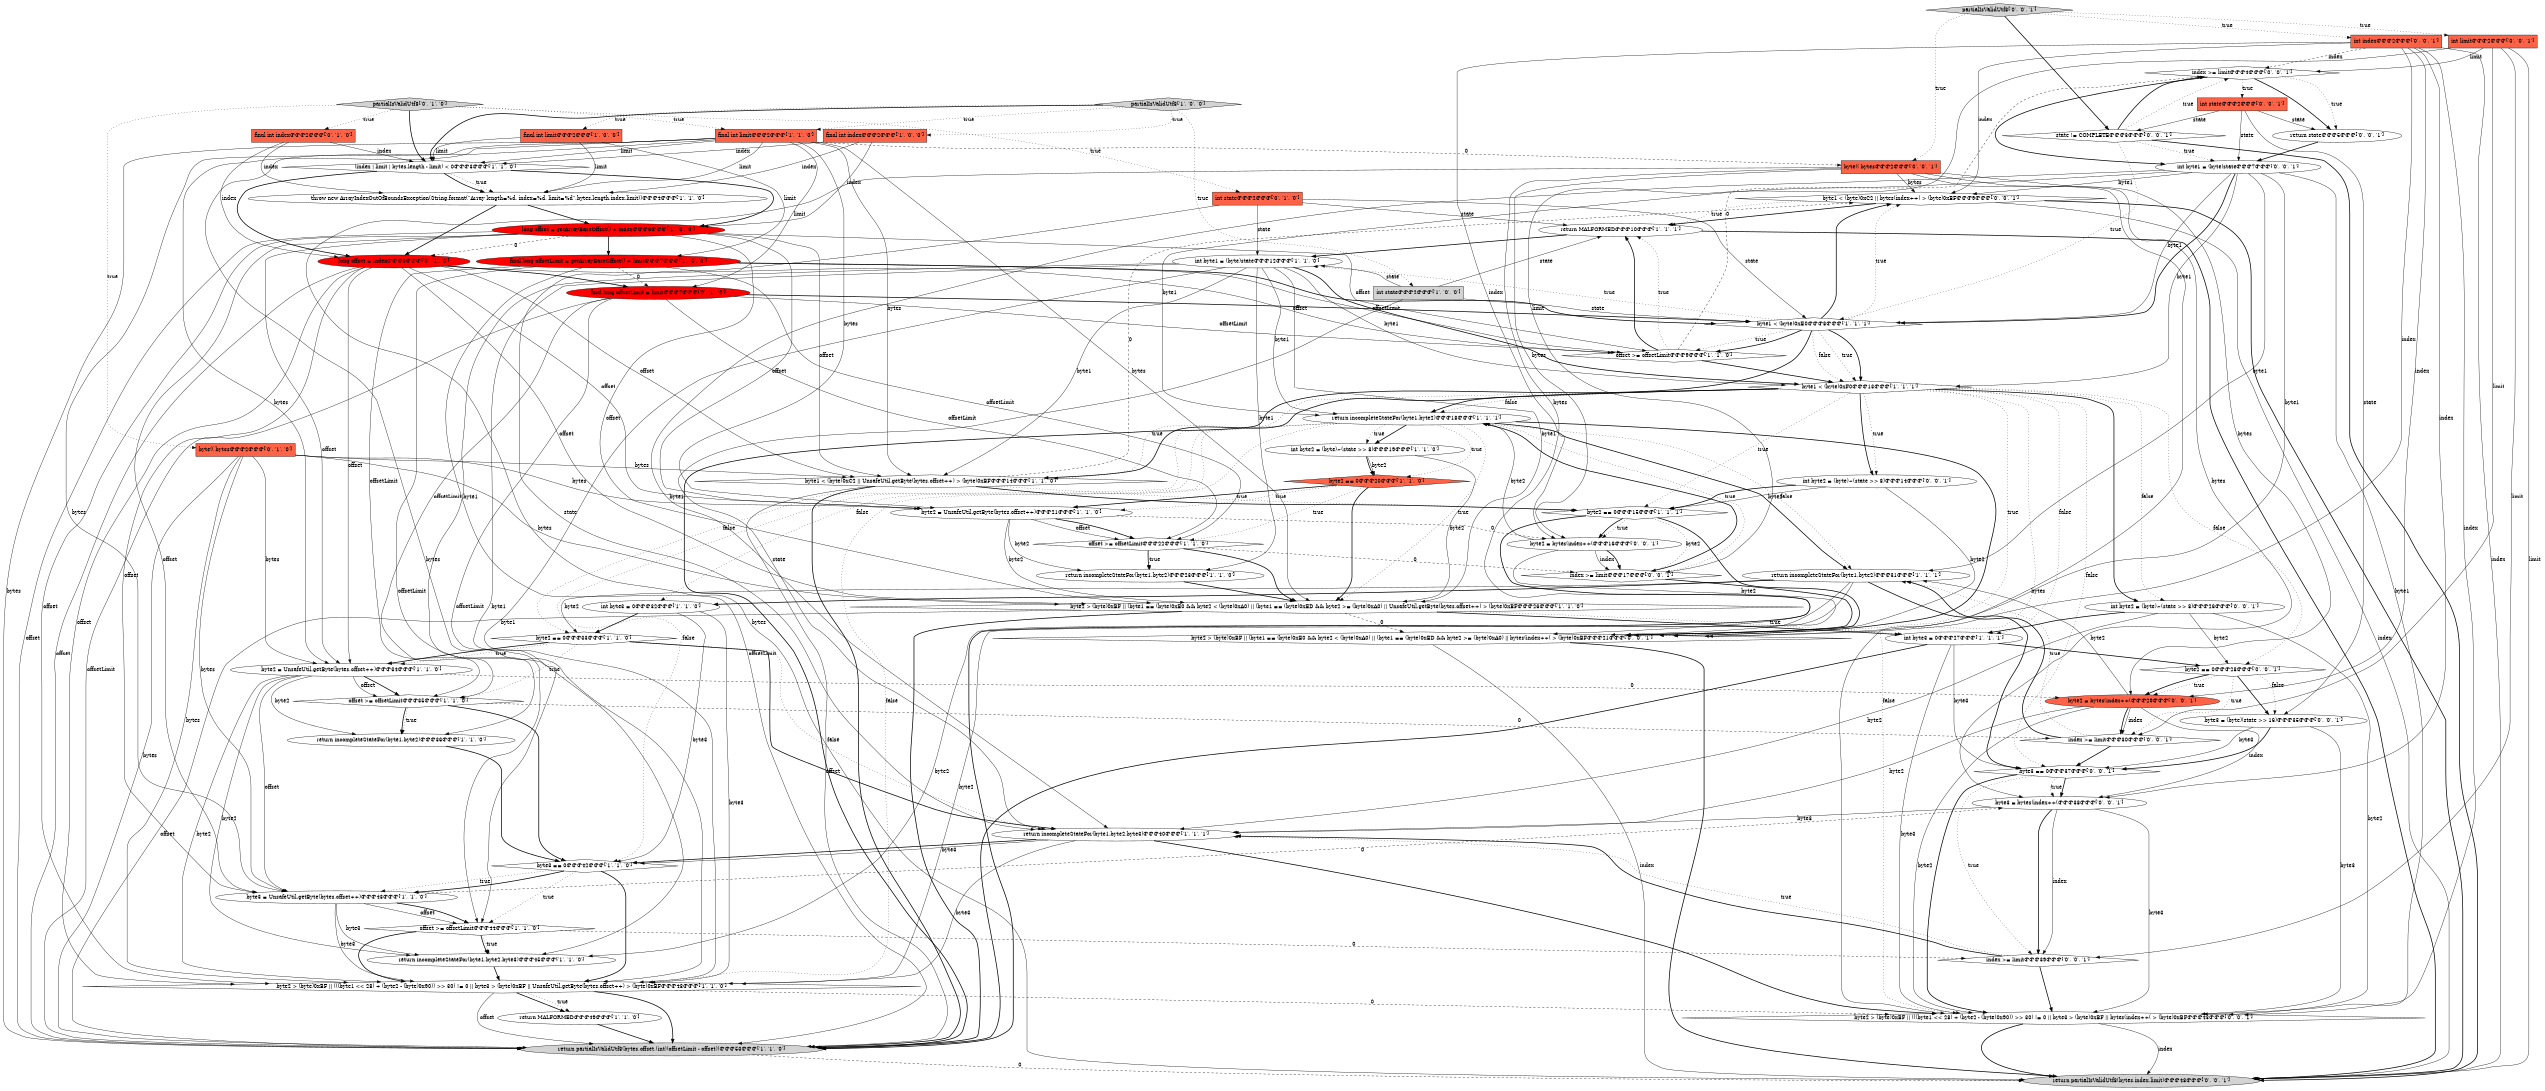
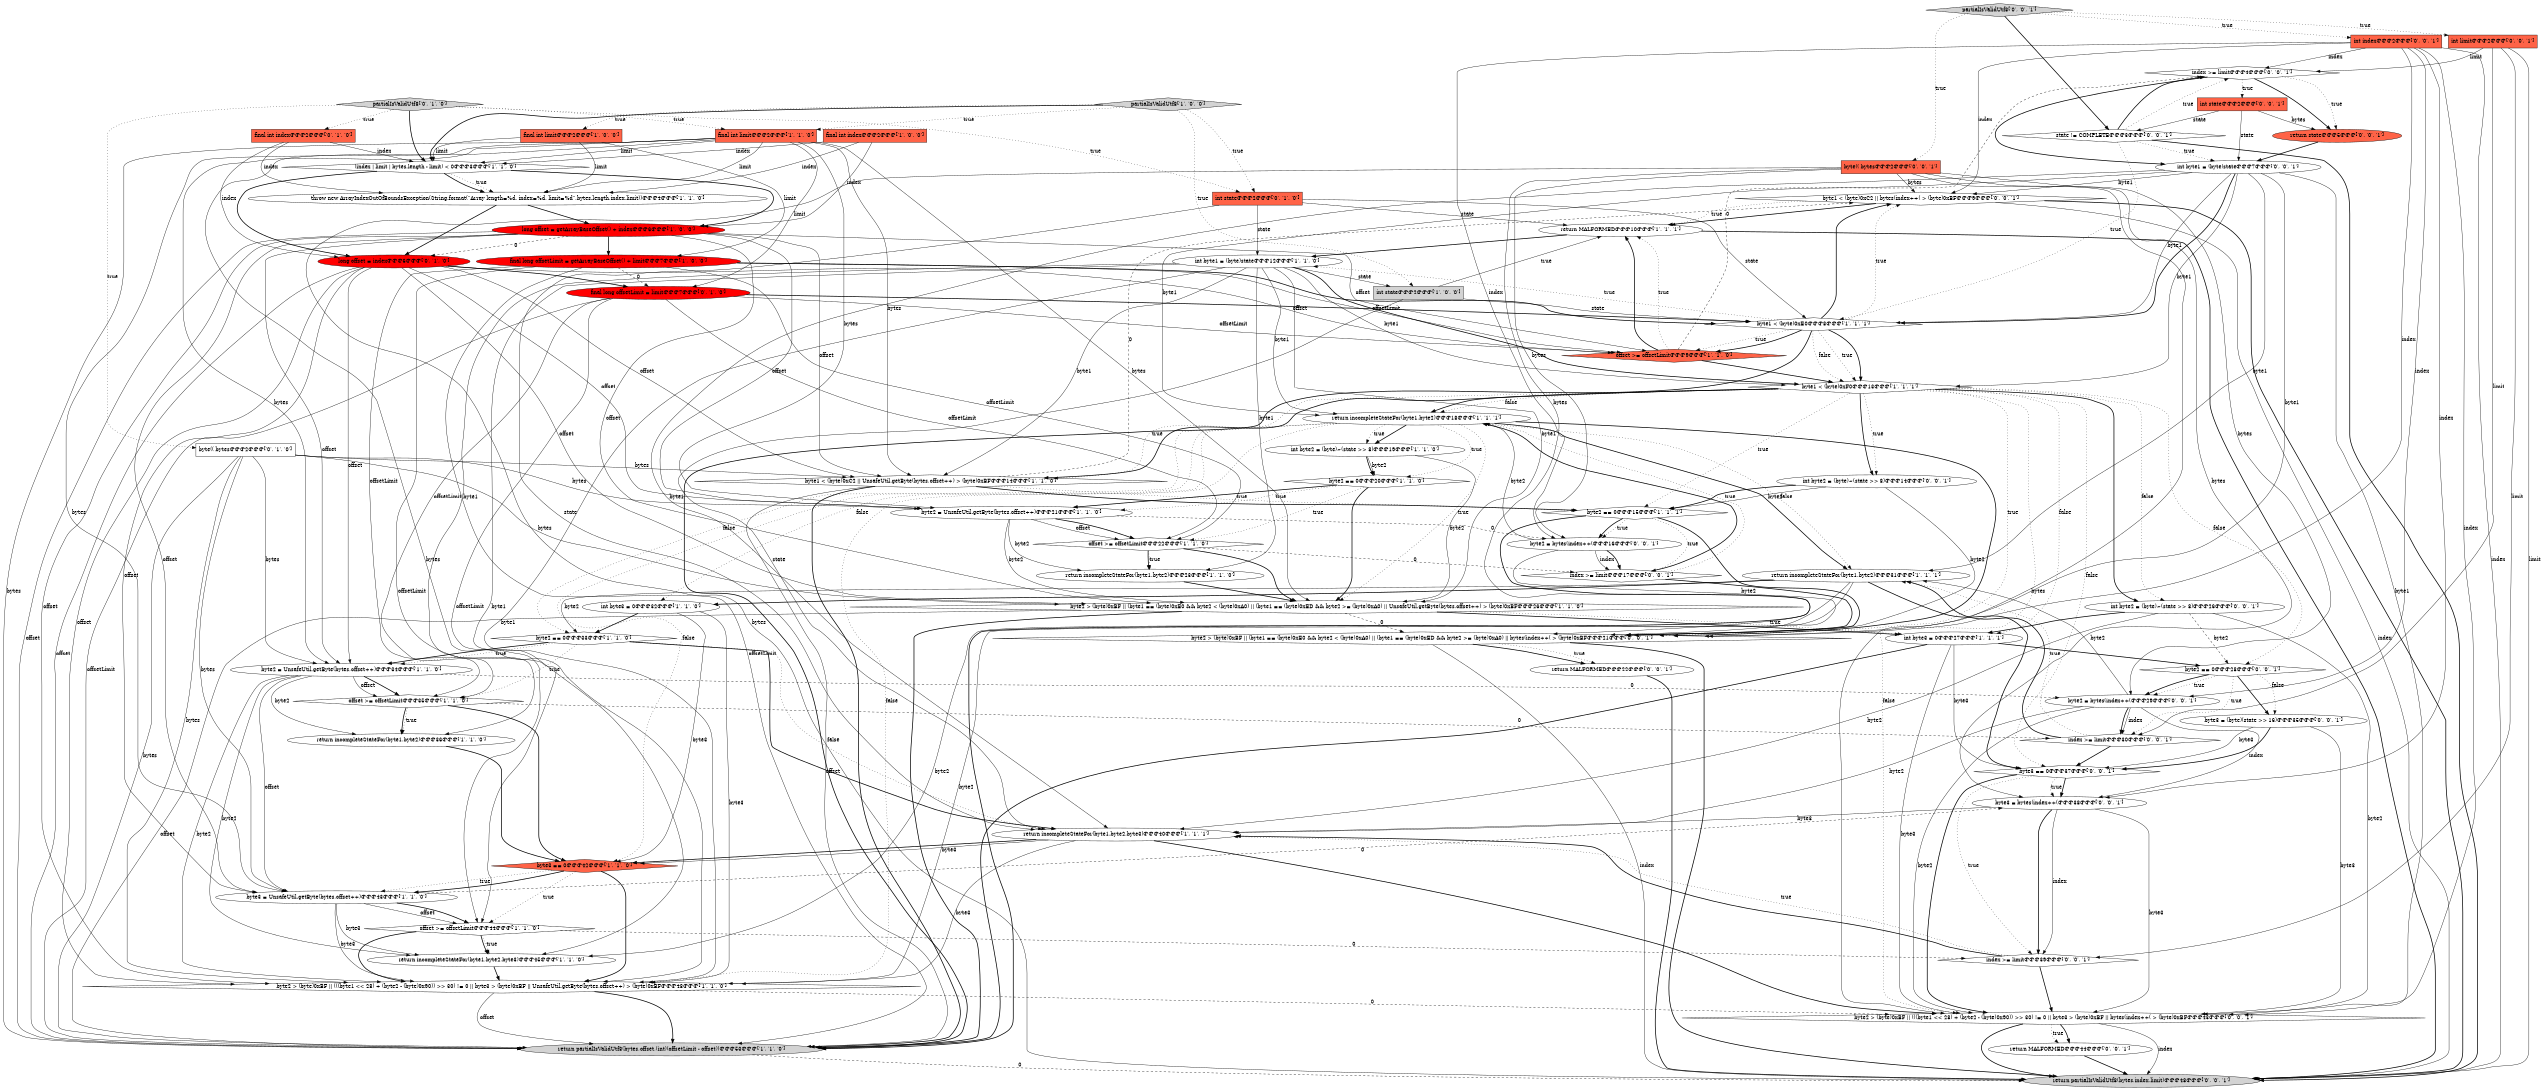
edge "int index@@@2@@@['0', '0', '1']" -> "index >= limit@@@4@@@['0', '0', '1']": style dashed -> solid
edge "int state@@@2@@@['0', '0', '1']" -> "return state@@@5@@@['0', '0', '1']": label "state" -> "bytes"
edge "partialIsValidUtf8['1', '0', '0']" -> "final int index@@@2@@@['1', '0', '0']": now "partialIsValidUtf8['1', '0', '0']" -> "int state@@@2@@@['0', '1', '0']"
node "return state@@@5@@@['0', '0', '1']": fillcolor white -> tomato
edge "final int limit@@@2@@@['1', '1', '0']" -> "byte(( bytes@@@2@@@['0', '0', '1']": removed, label "0"
edge "int limit@@@2@@@['0', '0', '1']" -> "index >= limit@@@17@@@['0', '0', '1']": removed, label "limit"
edge "int state@@@2@@@['1', '0', '0']" -> "return MALFORMED@@@10@@@['1', '1', '1']": label "state" -> "true"
edge "int state@@@2@@@['1', '0', '0']" -> "int byte1 = (byte)state@@@12@@@['1', '1', '0']": reversed
node "offset >= offsetLimit@@@9@@@['1', '1', '0']": fillcolor white -> tomato
edge "int state@@@2@@@['0', '0', '1']" -> "byte3 = (byte)(state >> 16)@@@35@@@['0', '0', '1']": removed, label "state"
node "byte(( bytes@@@2@@@['0', '1', '0']": fillcolor tomato -> white
node "byte2 == 0@@@20@@@['1', '1', '0']": fillcolor tomato -> white
edge "byte2 == 0@@@15@@@['1', '1', '1']" -> "index >= limit@@@17@@@['0', '0', '1']": label "byte2" -> "true"
edge "int byte2 = (byte)~(state >> 8)@@@26@@@['0', '0', '1']" -> "byte2 == 0@@@28@@@['0', '0', '1']": style solid -> dashed
node "return MALFORMED@@@22@@@['0', '0', '1']": added
node "byte2 = bytes(index++(@@@29@@@['0', '0', '1']": fillcolor tomato -> white
node "byte3 == 0@@@42@@@['1', '1', '0']": fillcolor white -> tomato
node "return MALFORMED@@@49@@@['1', '1', '0']": removed
node "return MALFORMED@@@44@@@['0', '0', '1']": added
